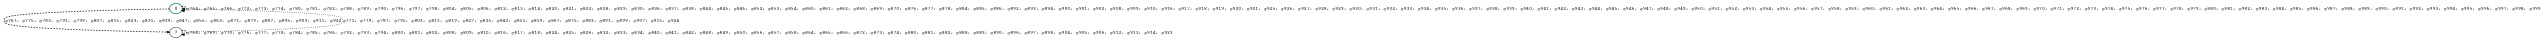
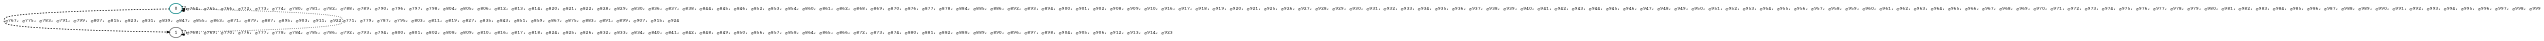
node "7": label "7" -> "1"
